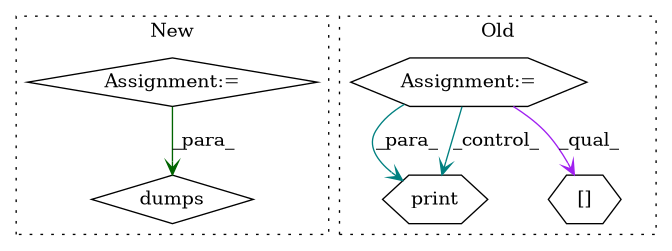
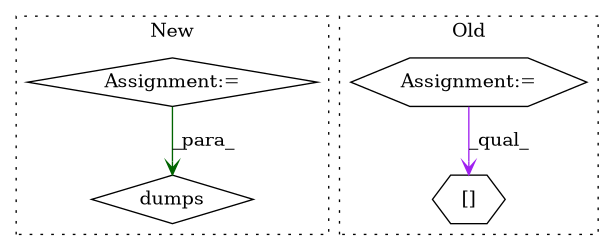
node "print": removed
